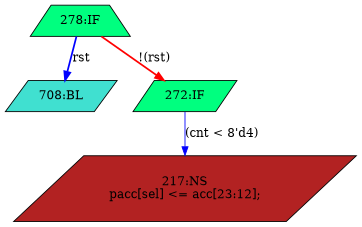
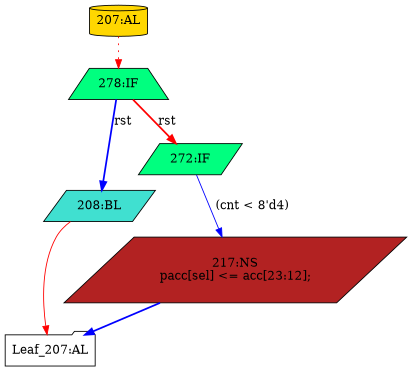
node "207:AL": added
edge "278:IF" -> "272:IF": label "!(rst)" -> "rst"
node "708:BL": label "708:BL" -> "208:BL"
node "Leaf_207:AL": added
